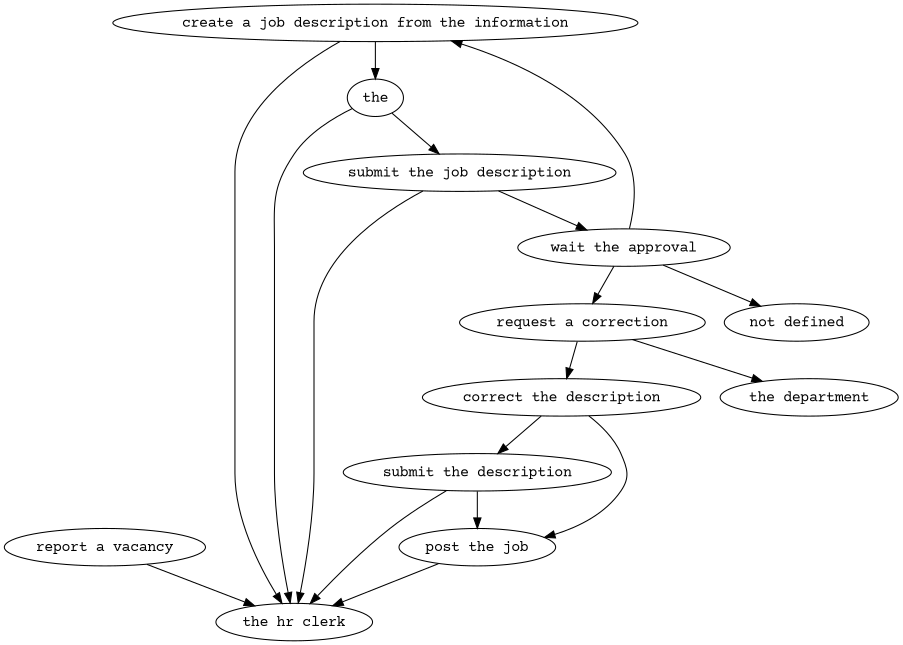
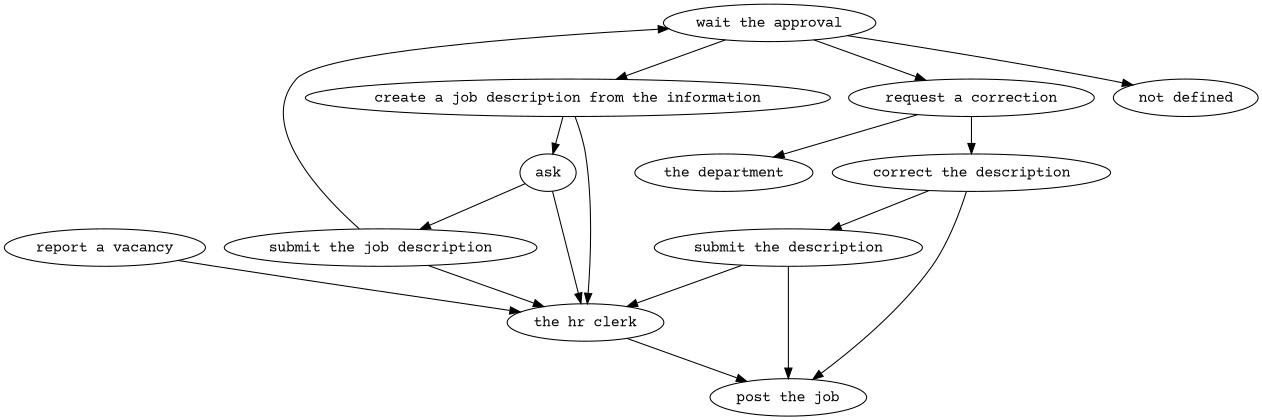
node "the": label "the" -> "ask"
edge "post the job" -> "the hr clerk": reversed
